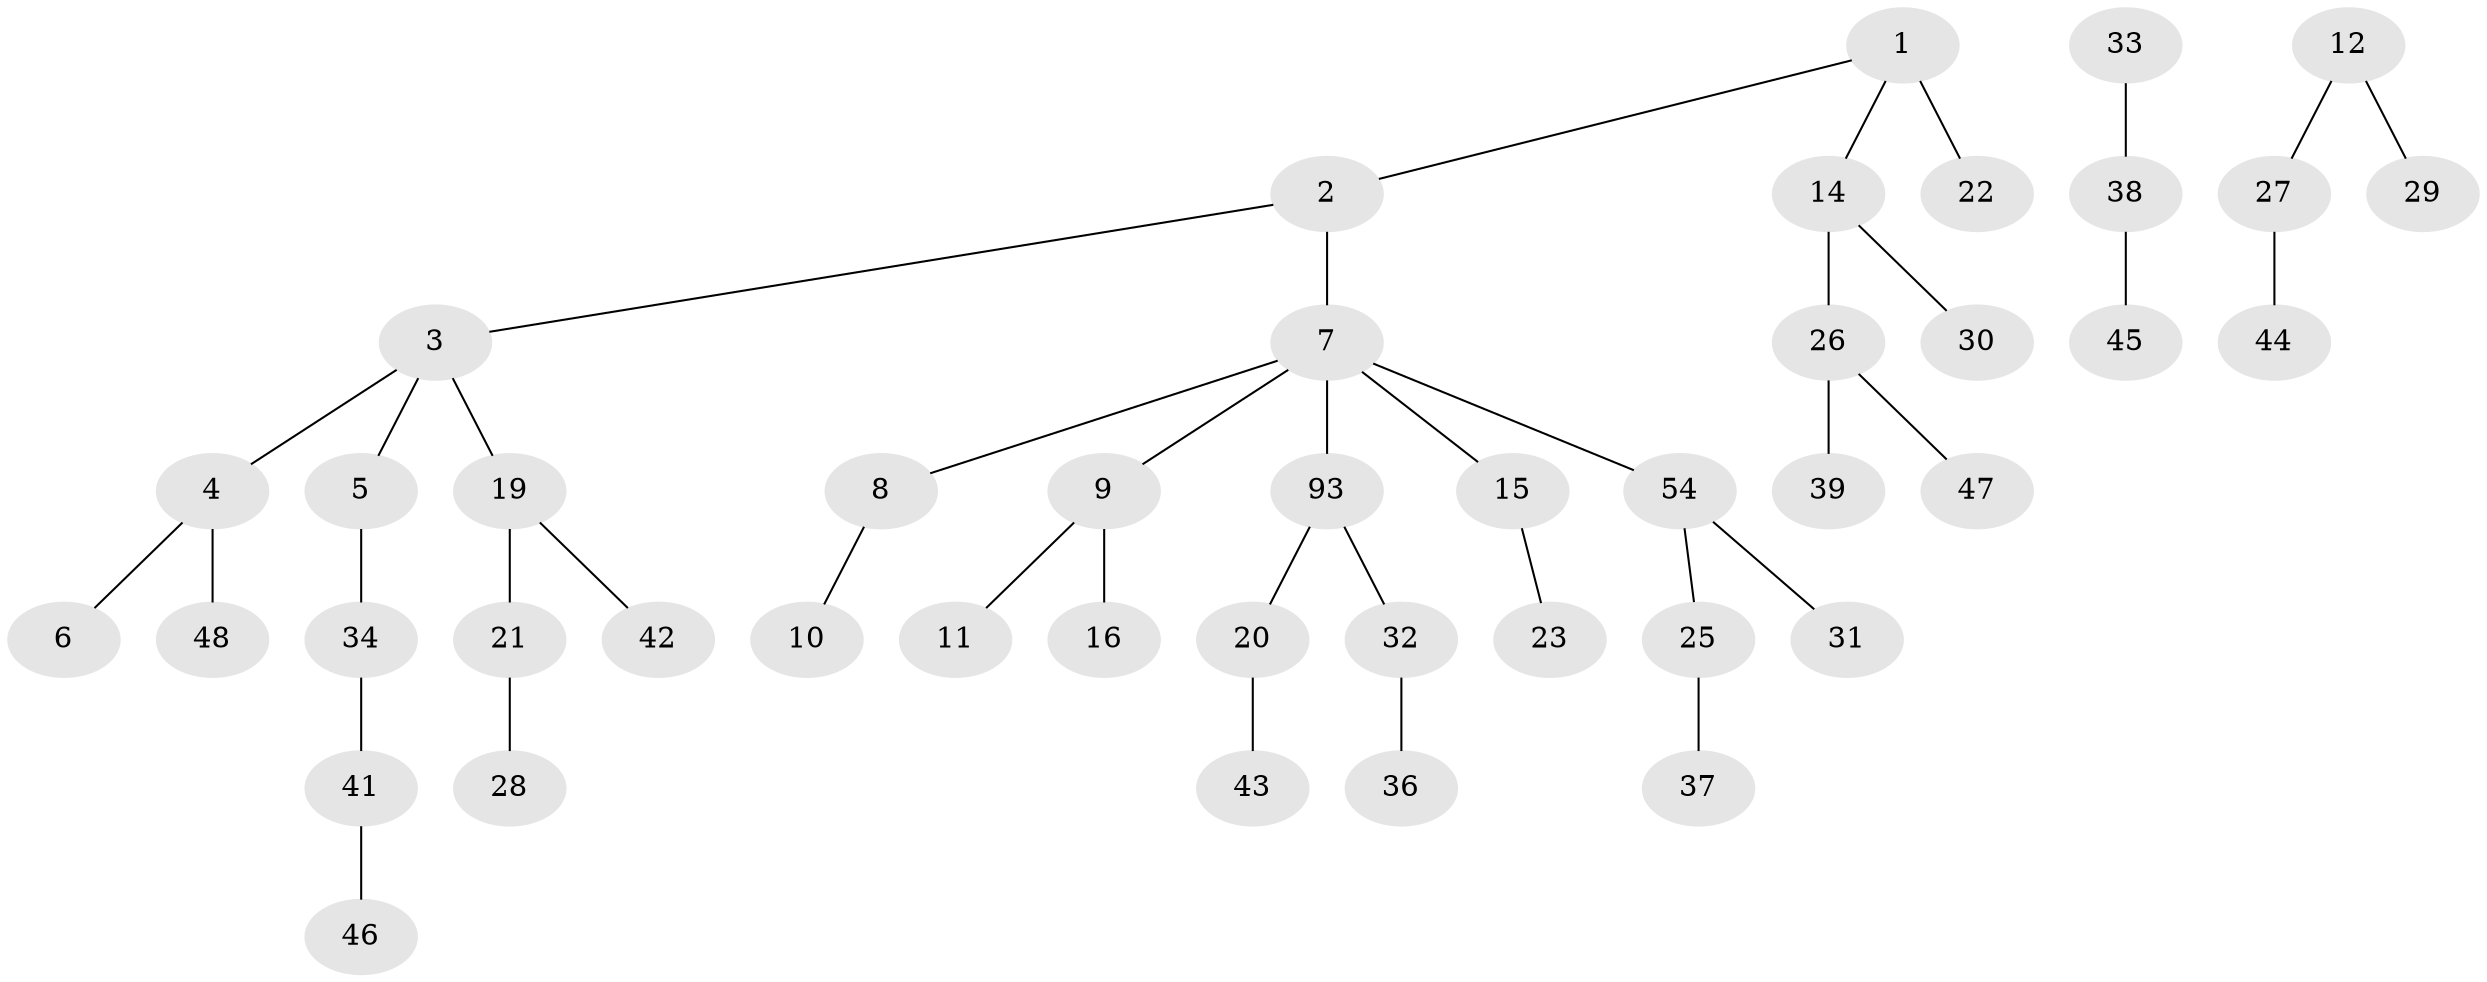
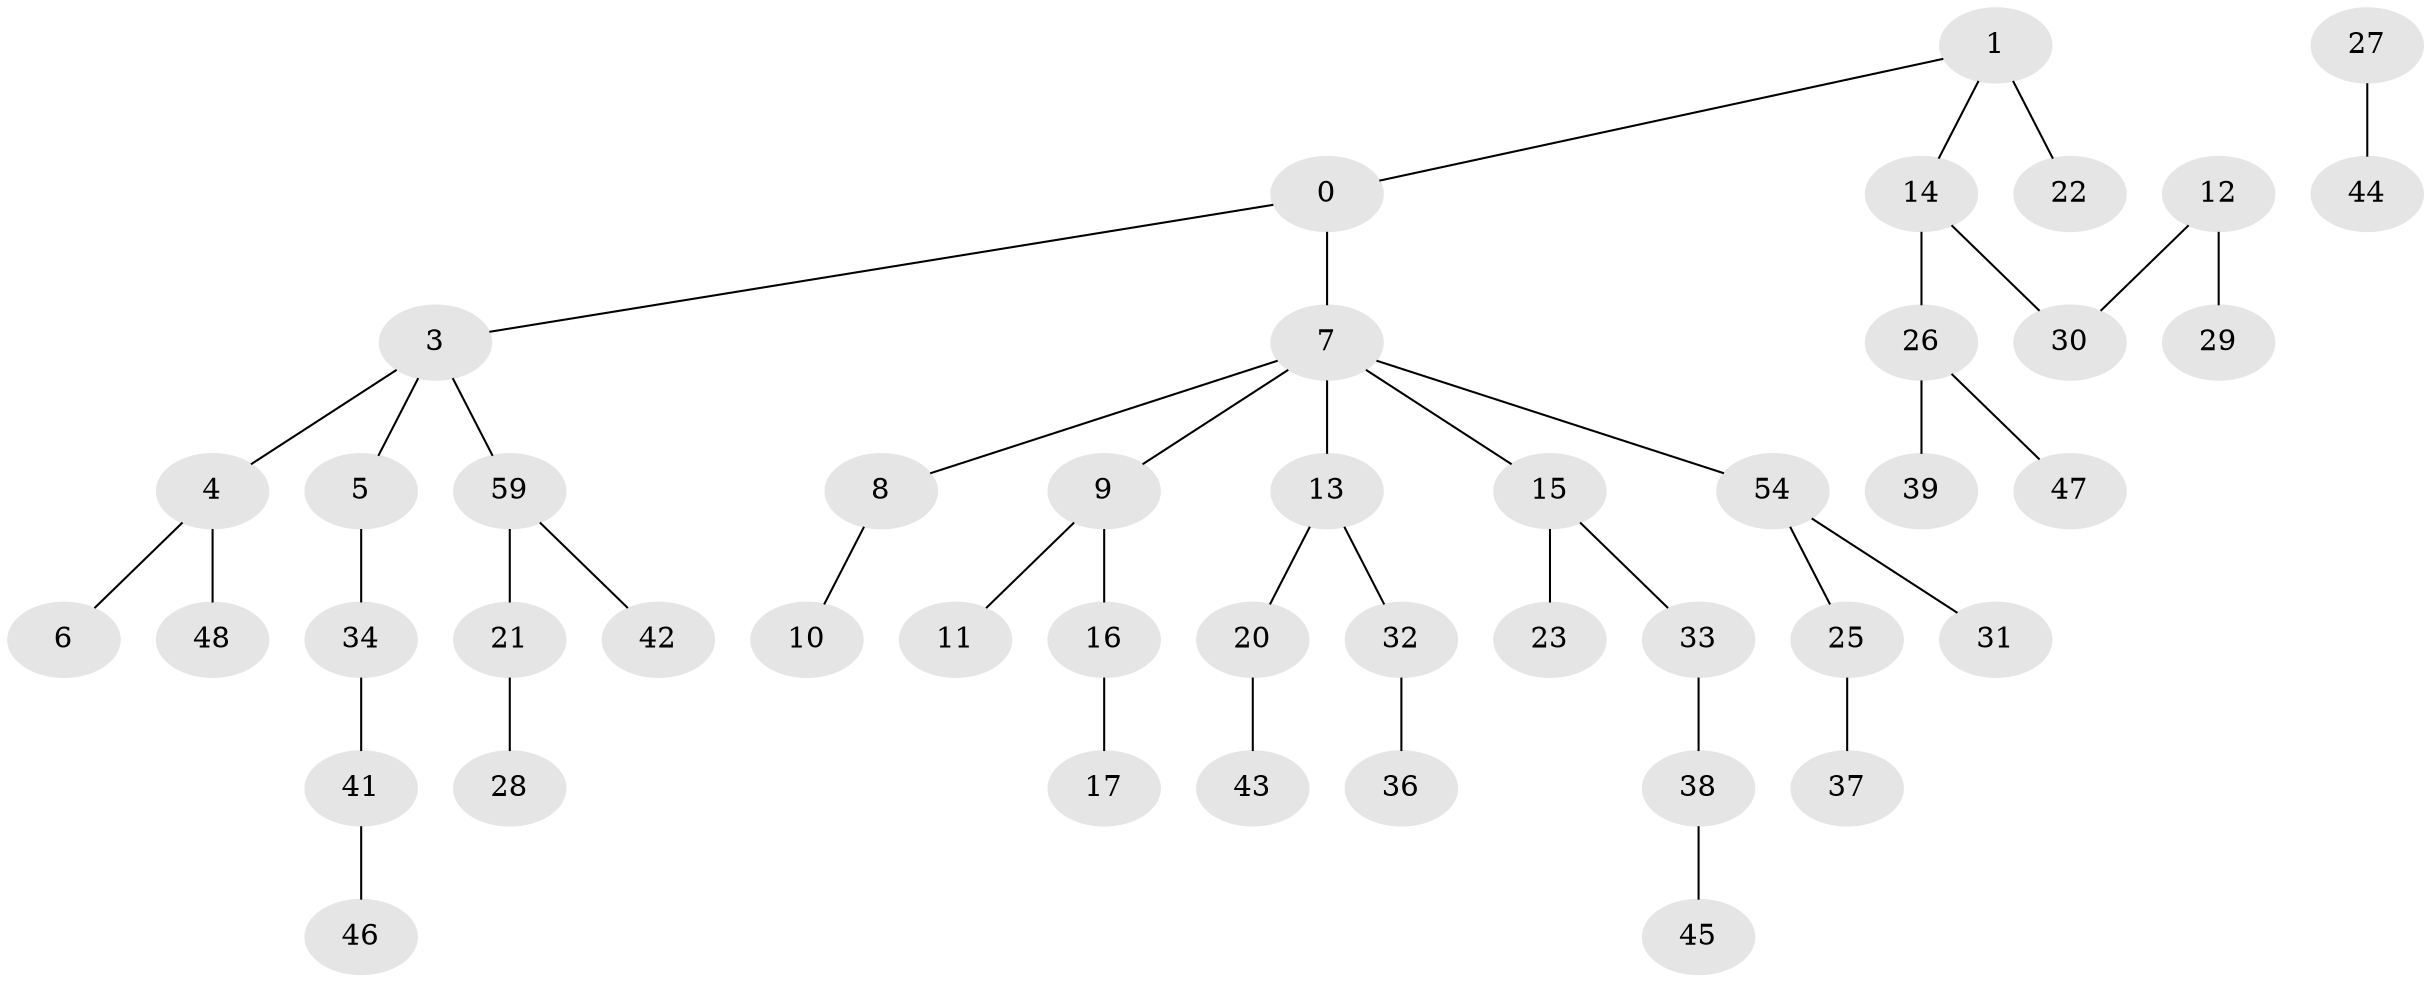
edge "12" -- "27": now "12" -- "30"
node "2": label "2" -> "0"
node "19": label "19" -> "59"
node "93": label "93" -> "13"
edge "15" -- "33": added
node "17": added
